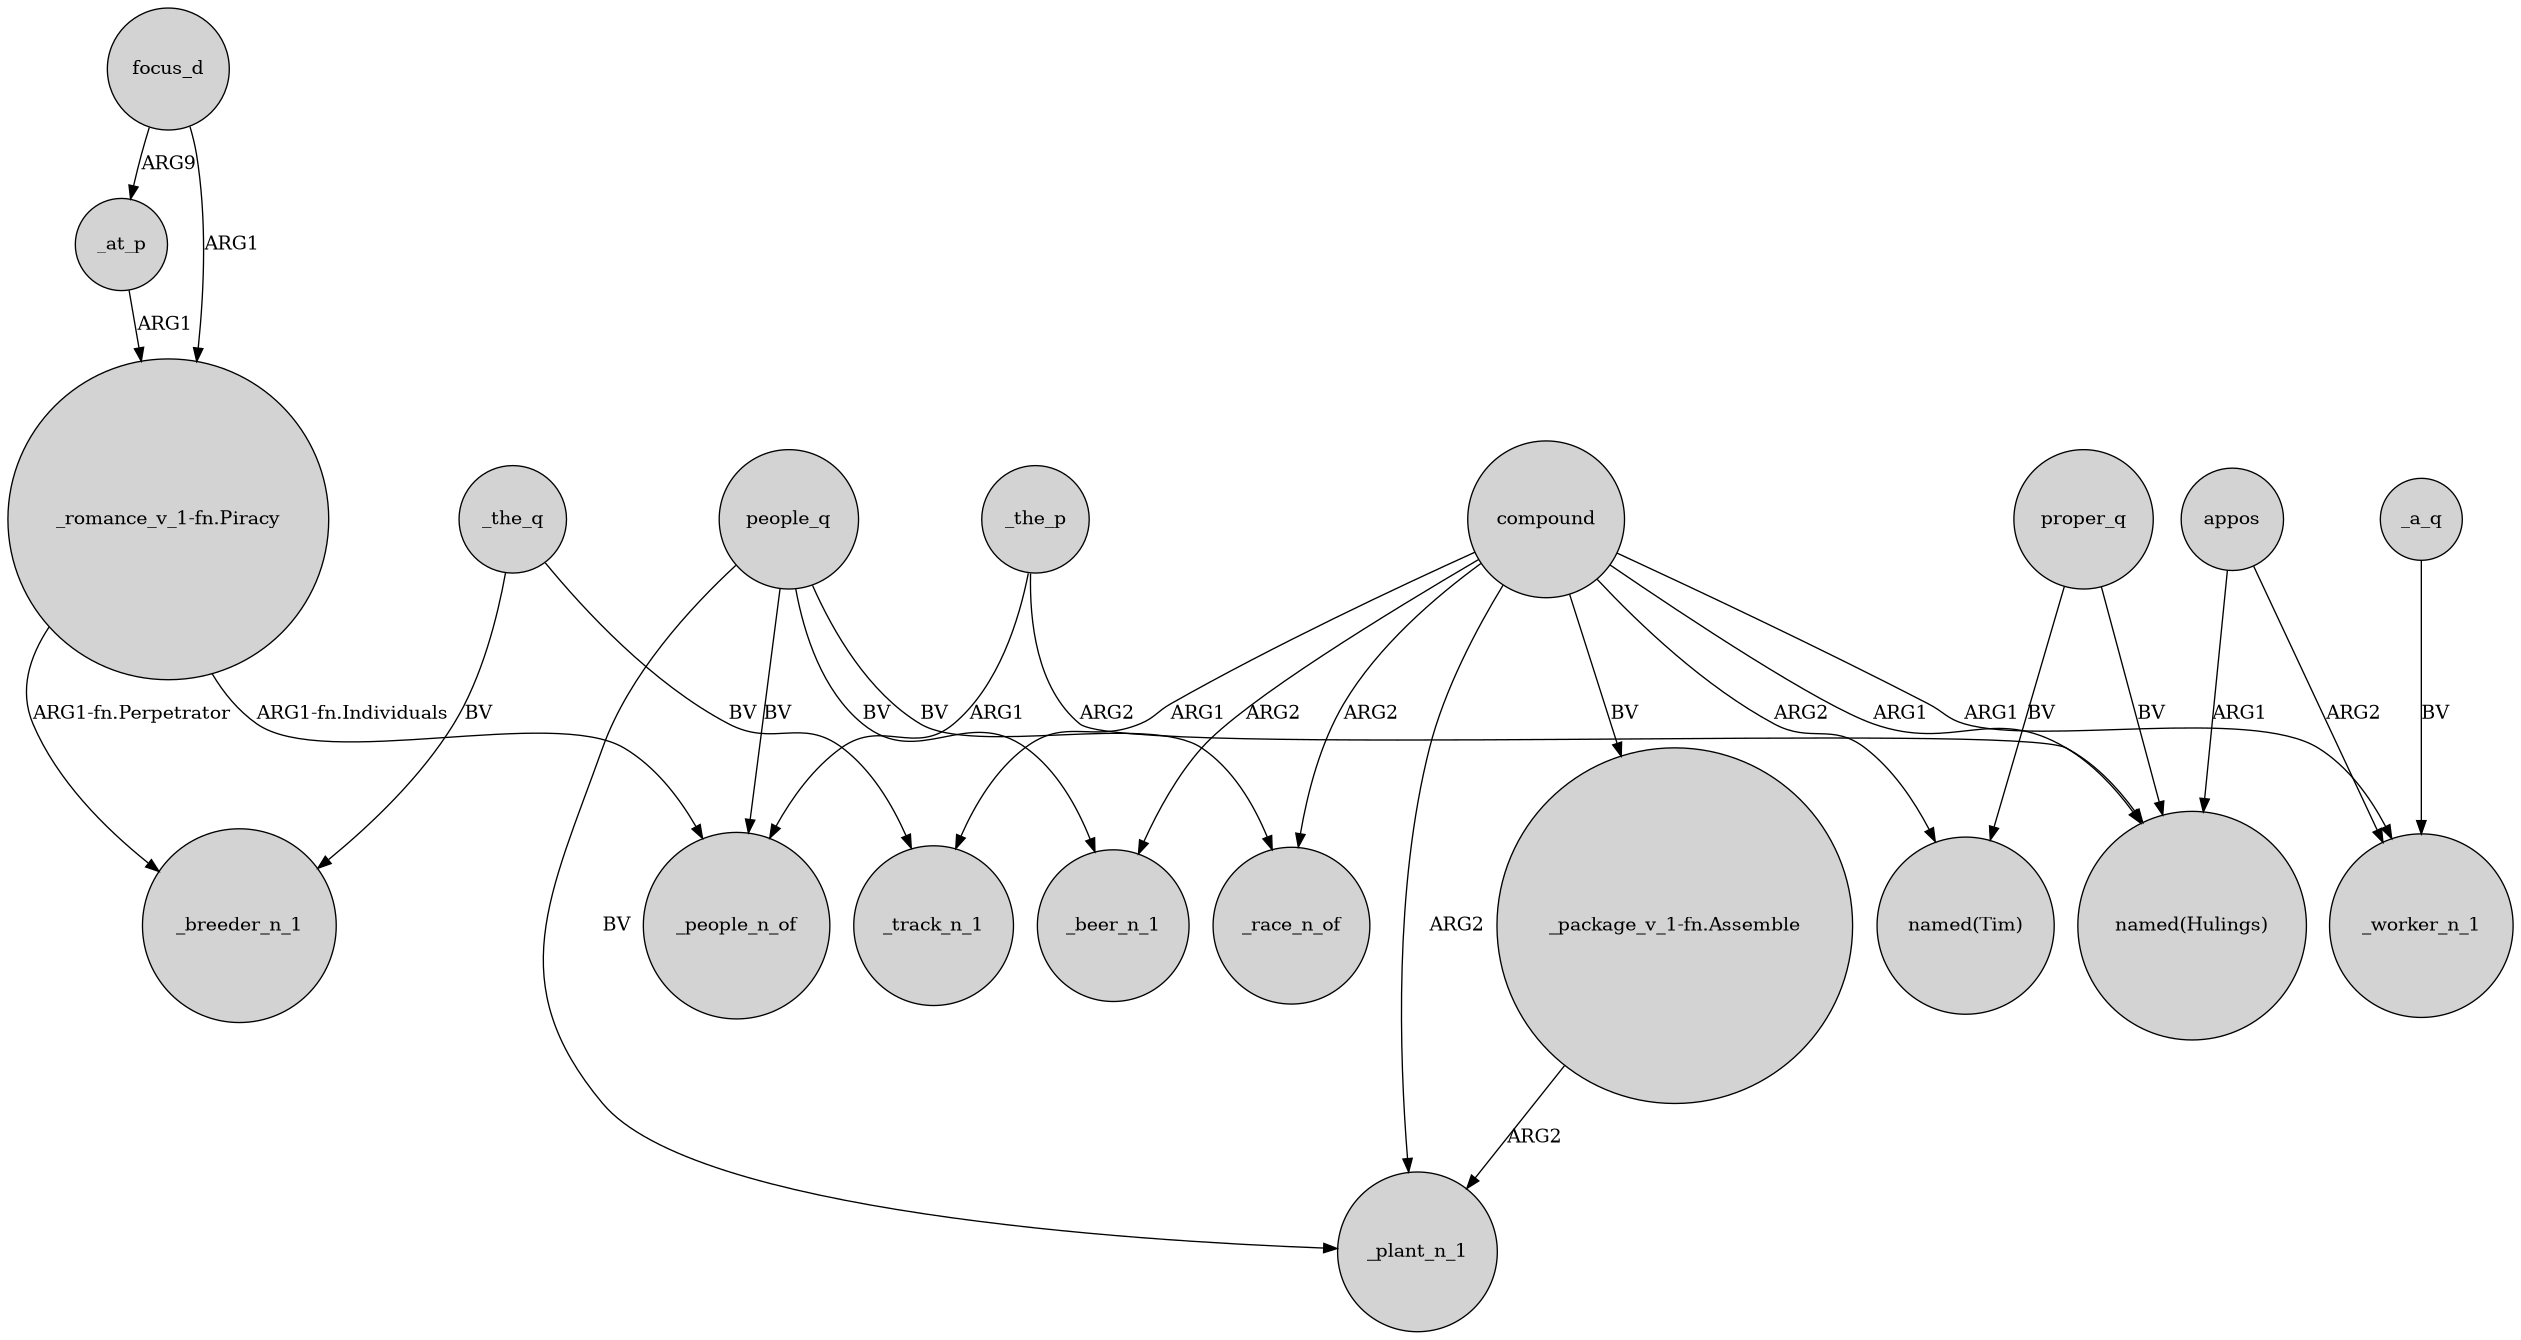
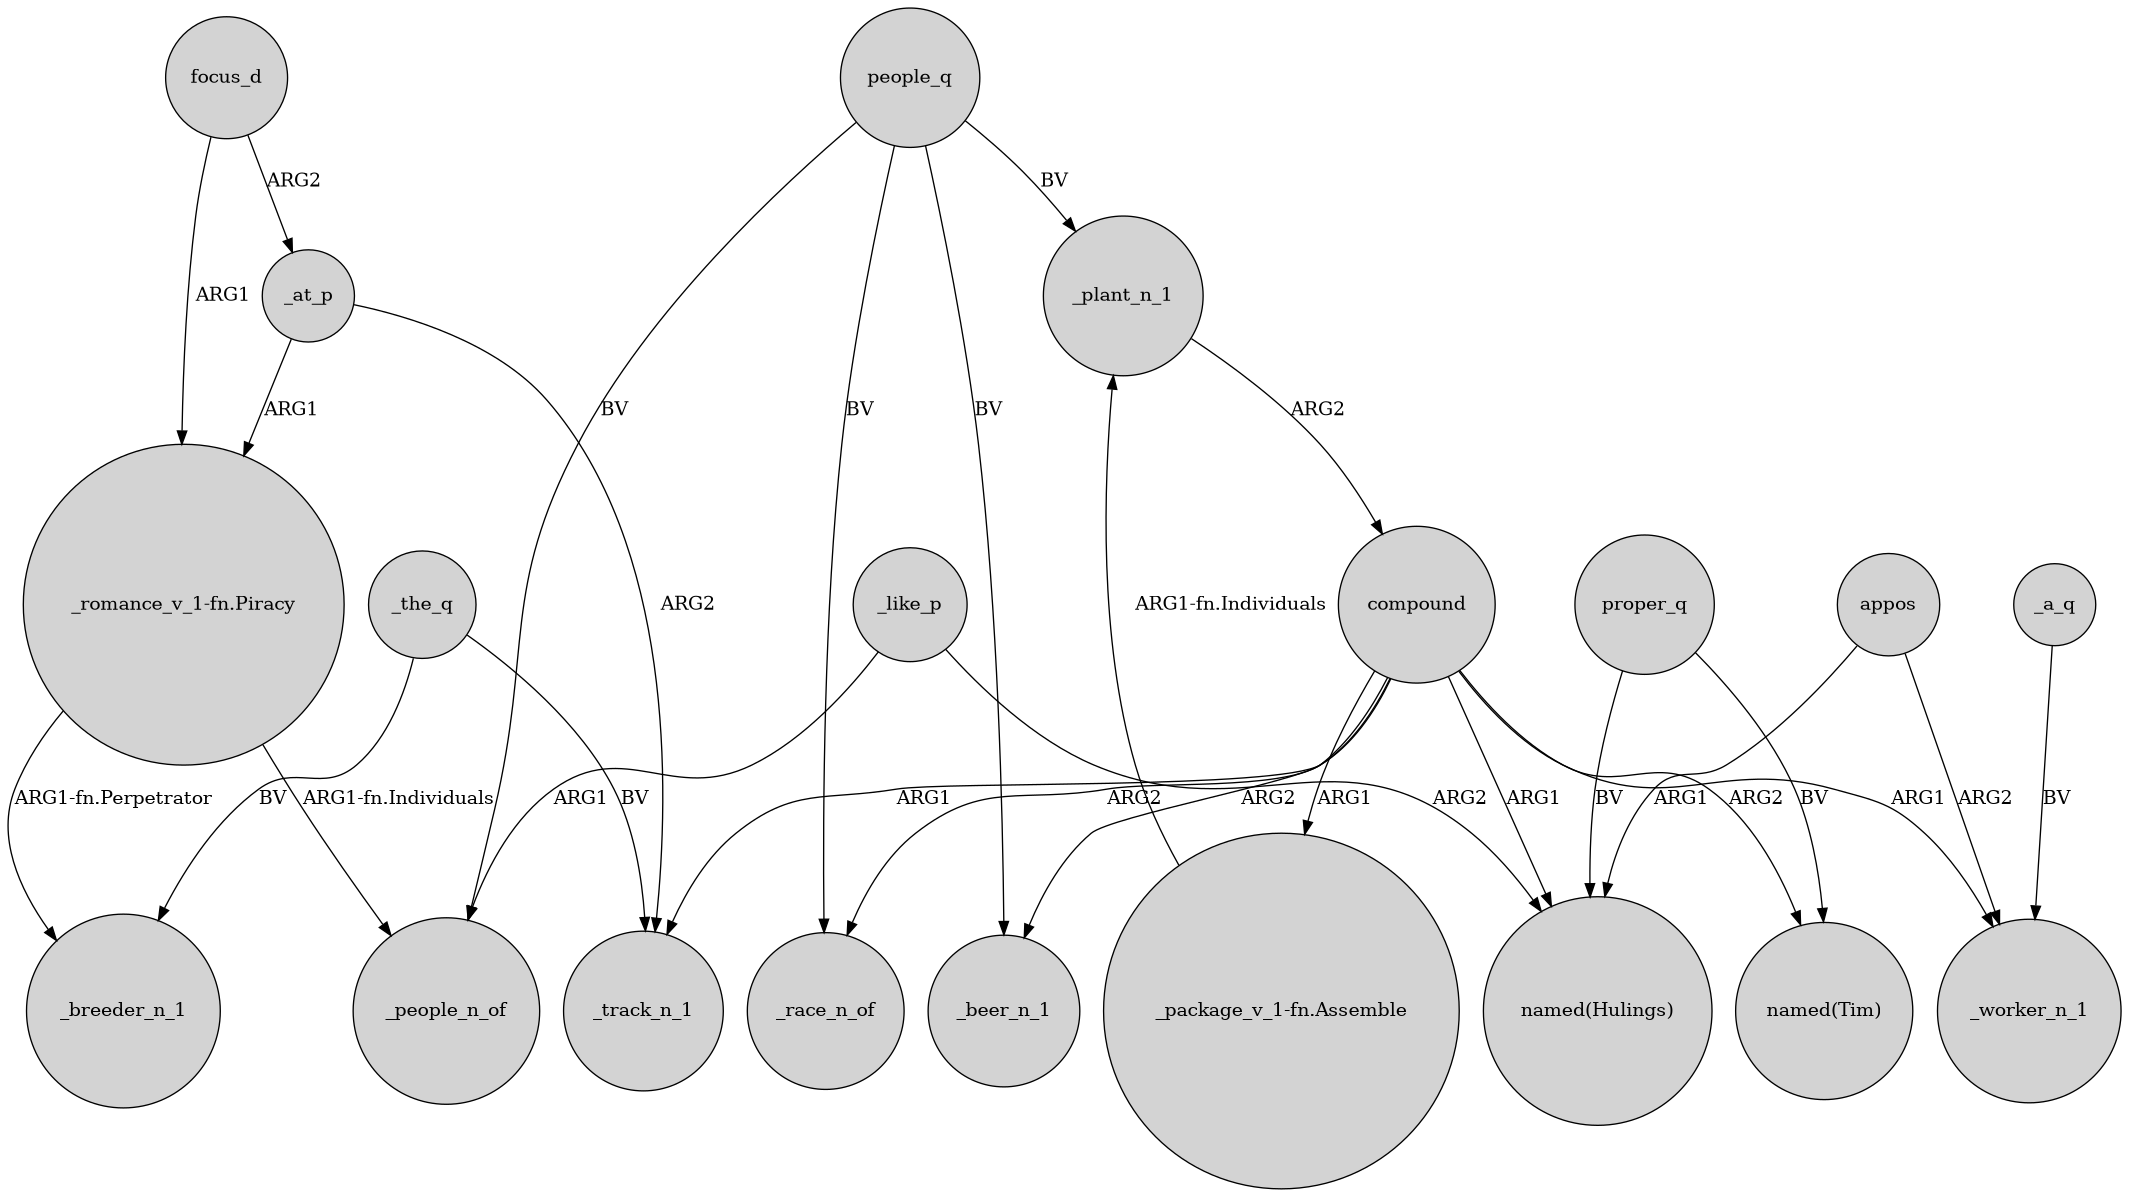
edge "focus_d" -> "_at_p": label "ARG9" -> "ARG2"
node "_the_p": label "_the_p" -> "_like_p"
edge "_at_p" -> "_track_n_1": added, label "ARG2"
edge "compound" -> "_package_v_1-fn.Assemble": label "BV" -> "ARG1"
edge "compound" -> "_plant_n_1": reversed
edge "_package_v_1-fn.Assemble" -> "_plant_n_1": label "ARG2" -> "ARG1-fn.Individuals"
